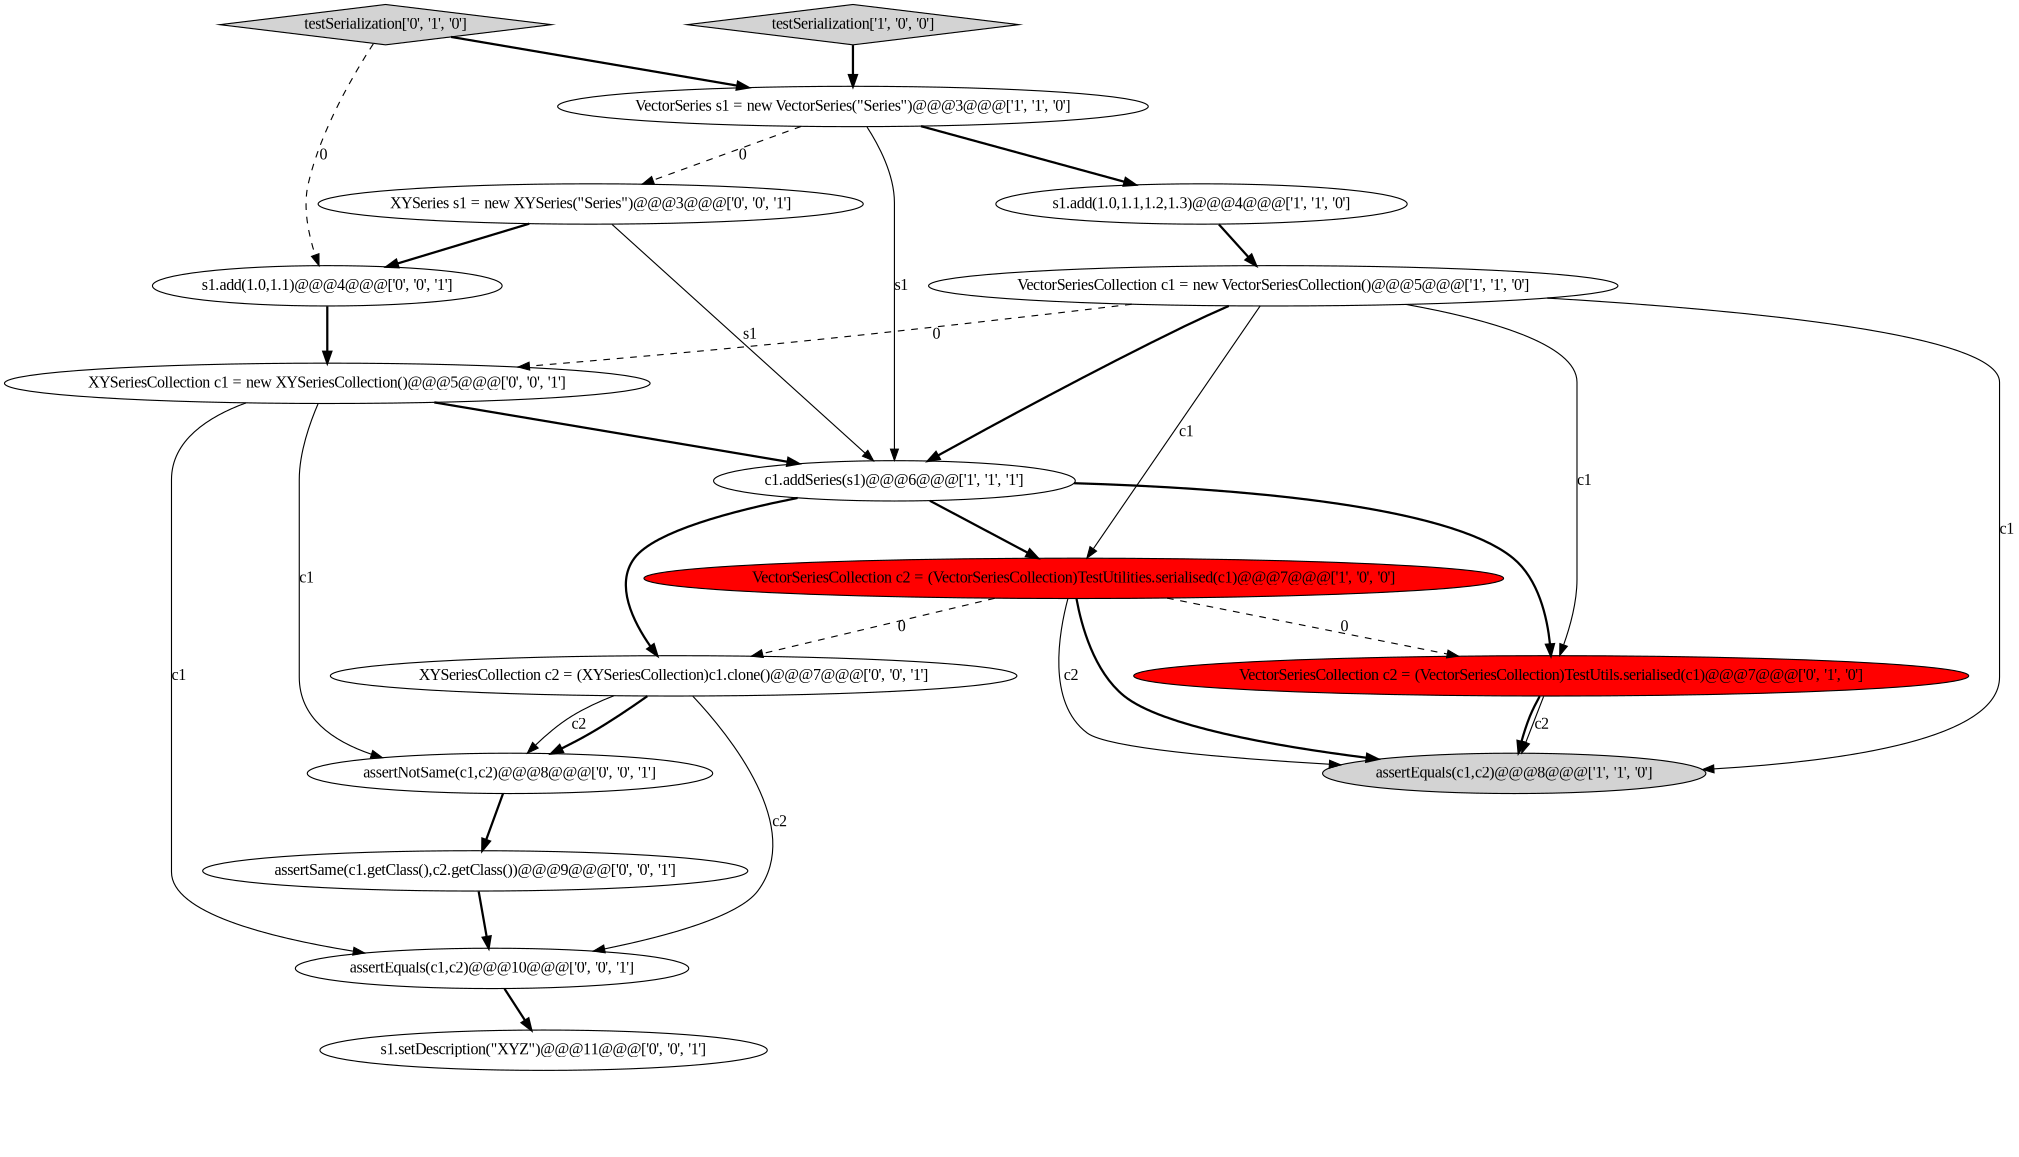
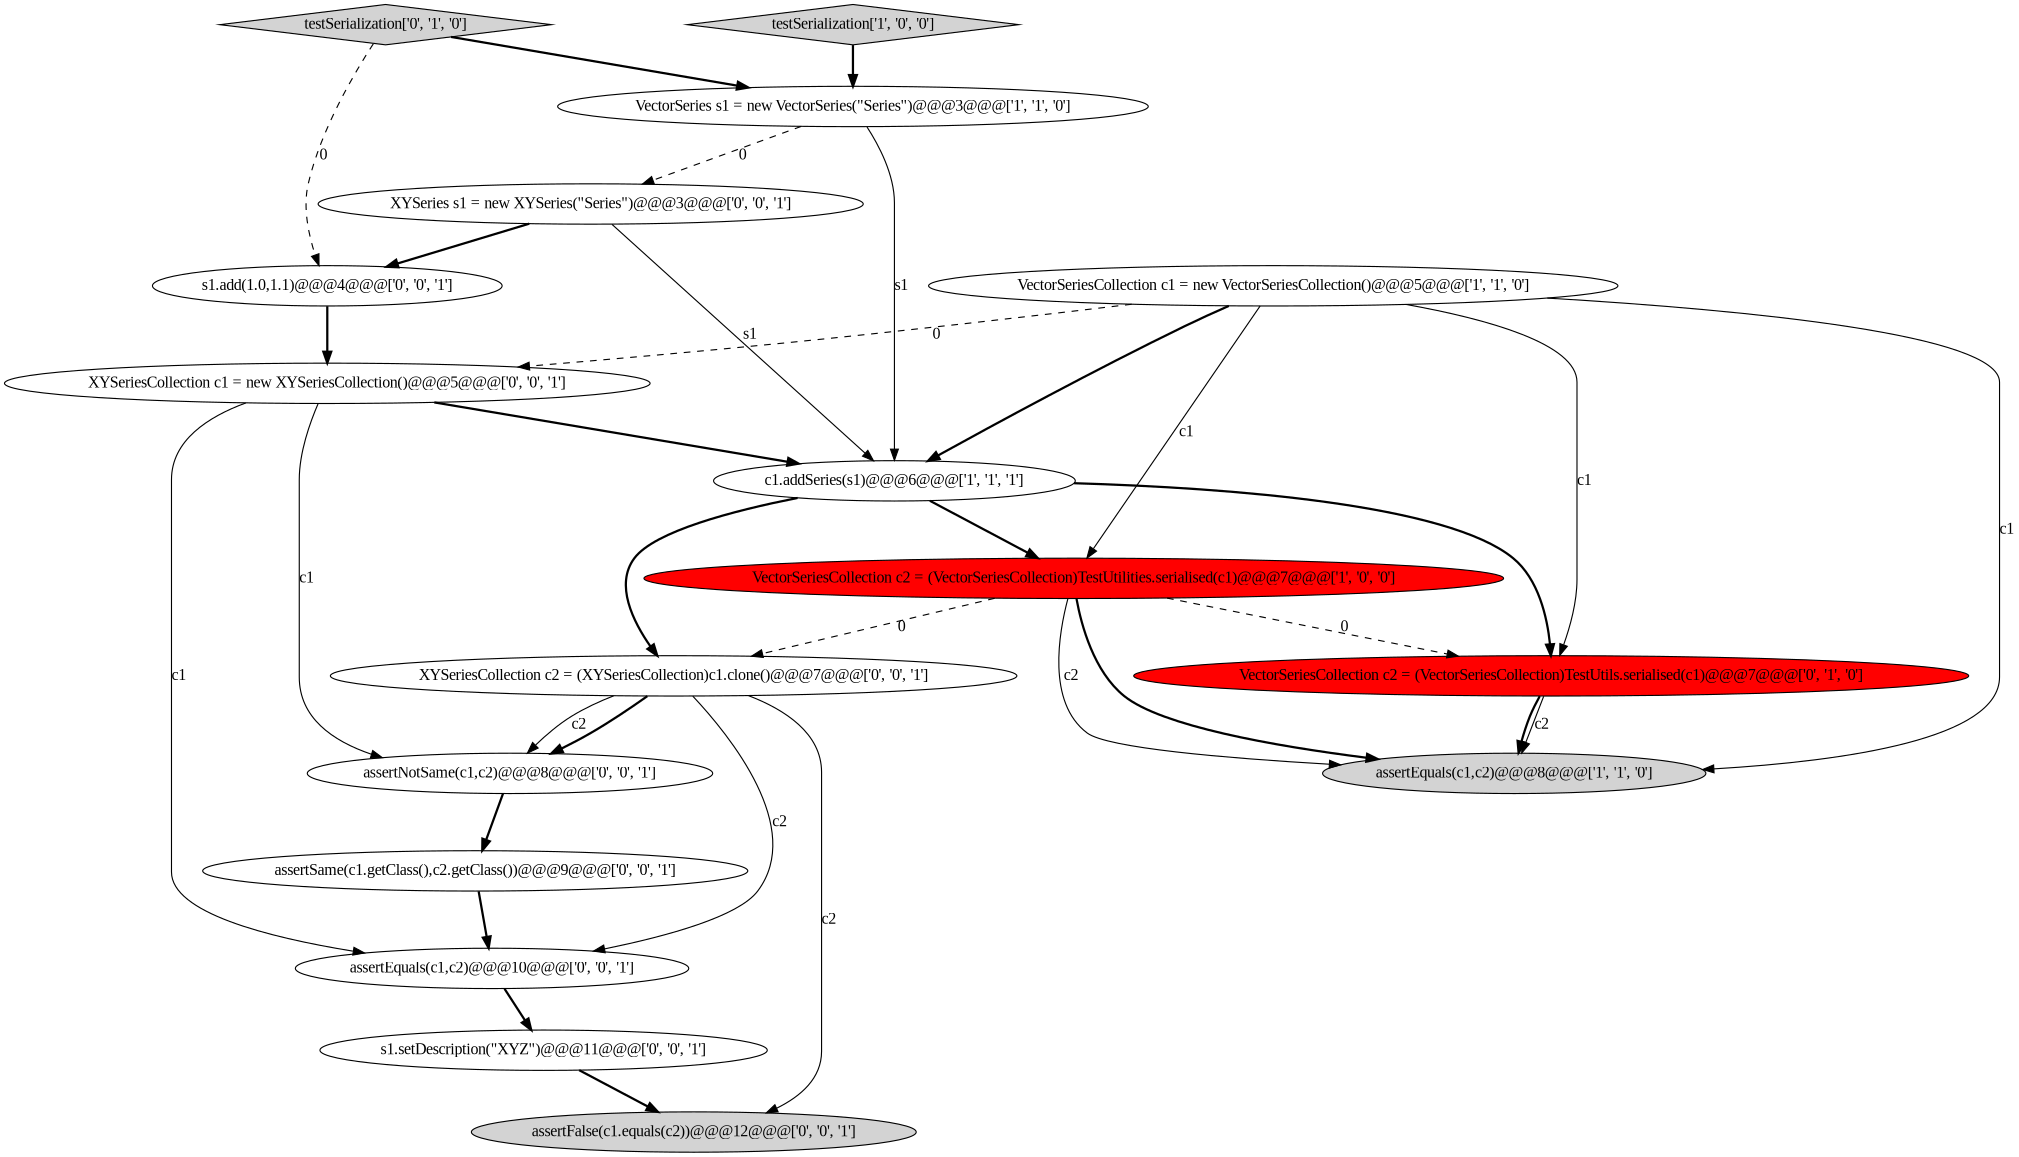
node "s1.add(1.0,1.1,1.2,1.3)@@@4@@@['1', '1', '0']": removed
node "assertFalse(c1.equals(c2))@@@12@@@['0', '0', '1']": added
